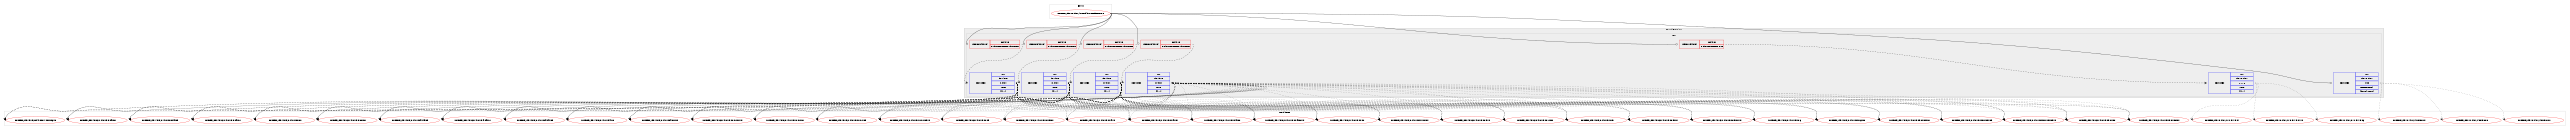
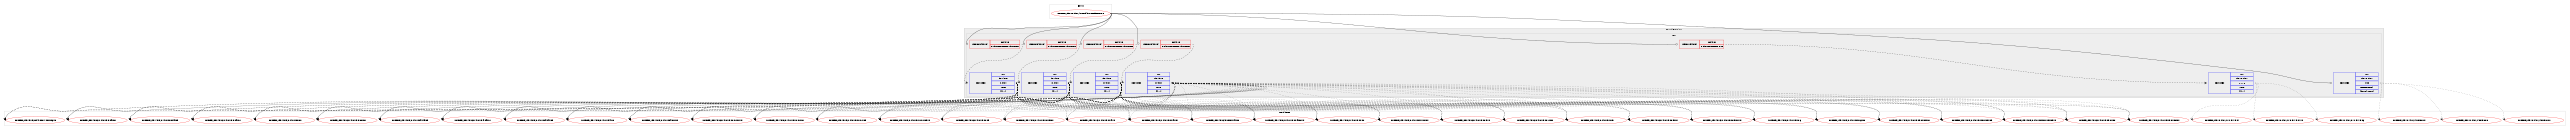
node "portage://dev-lang/python-3.11.9_p2": label "portage://dev-lang/python-3.11.9_p2" -> "portage://dev-lang/lang-3.11.9_p2"
